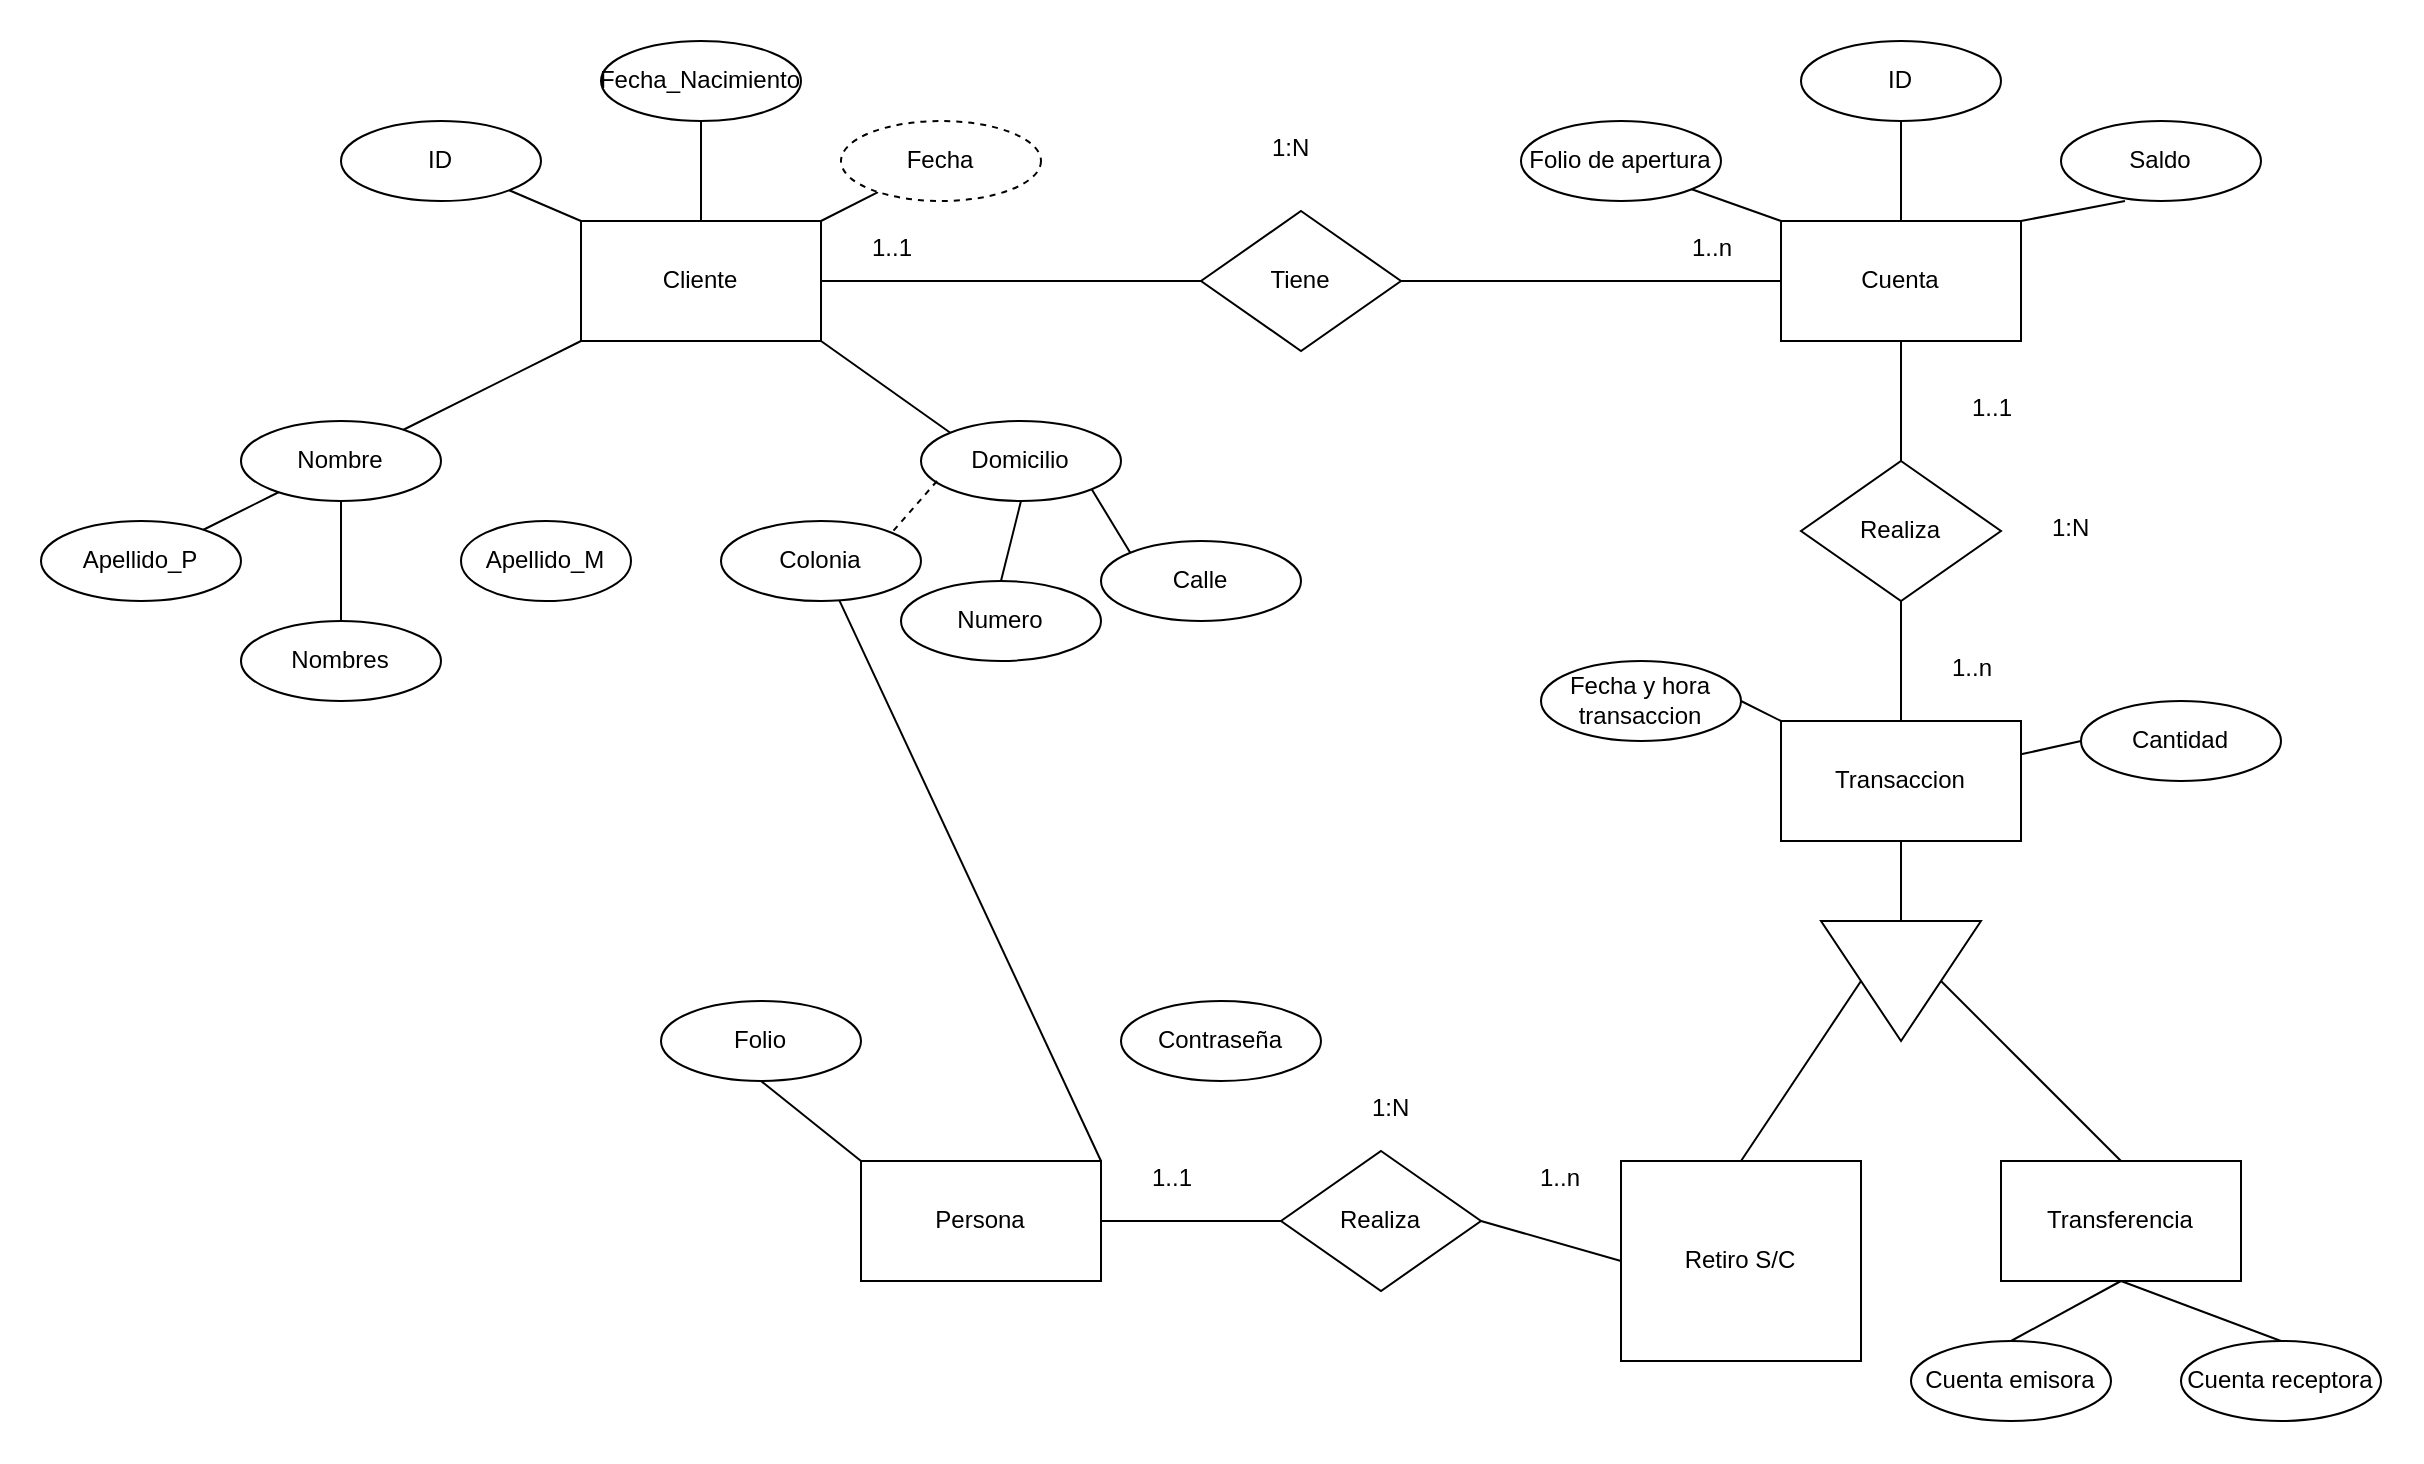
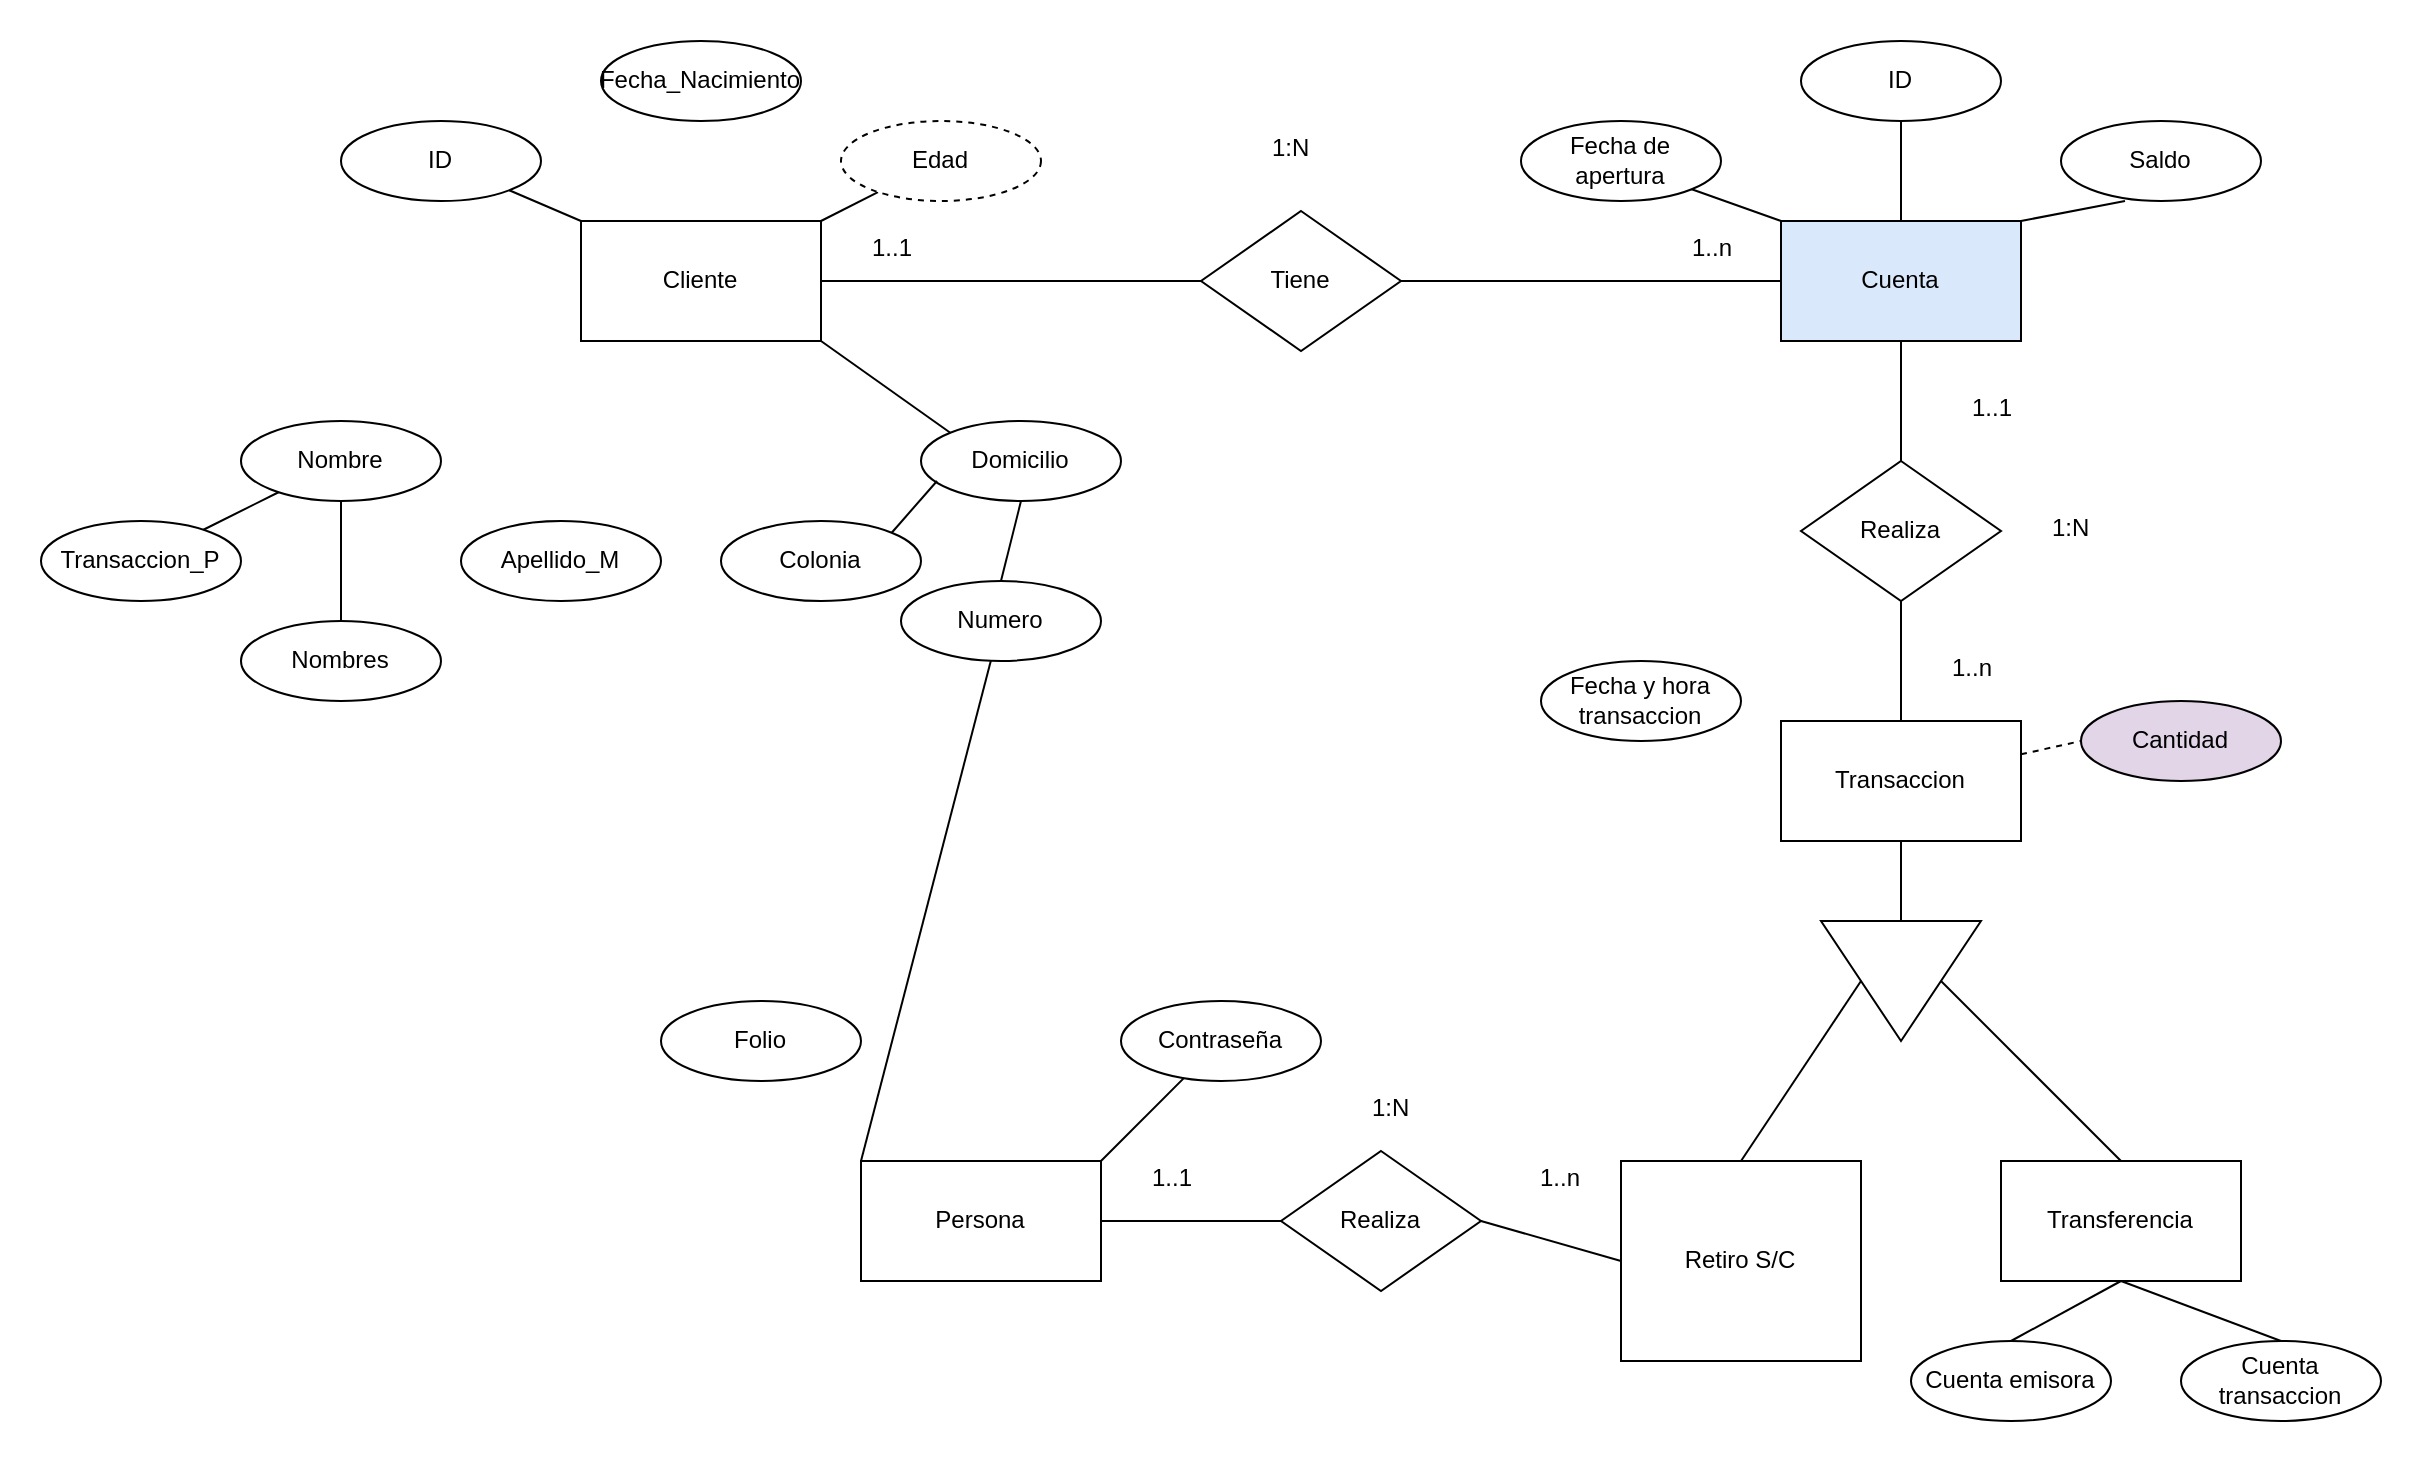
node "Fecha": label "Fecha" -> "Edad"
node "Folio de apertura": label "Folio de apertura" -> "Fecha de apertura"
edge "Fecha_Nacimiento" -- "Cliente": removed
node "Cuenta": fillcolor #ffffff -> #dae8fc
edge "Cliente" -- "Nombre": removed
edge "Domicilio" -- "Colonia": style dashed -> solid
edge "Domicilio" -- "Calle": removed
node "Apellido_P": label "Apellido_P" -> "Transaccion_P"
node "Apellido_M": size 170x80 -> 200x80
node "Calle": removed
edge "Fecha y hora transaccion" -- "Transaccion": removed
node "Cantidad": fillcolor #ffffff -> #e1d5e7
edge "Cantidad" -- "Transaccion": style solid -> dashed
edge "Colonia" -- "Persona": now "Contraseña" -- "Persona"
edge "Folio" -- "Persona": now "Numero" -- "Persona"
node "Cuenta receptora": label "Cuenta receptora" -> "Cuenta transaccion"
